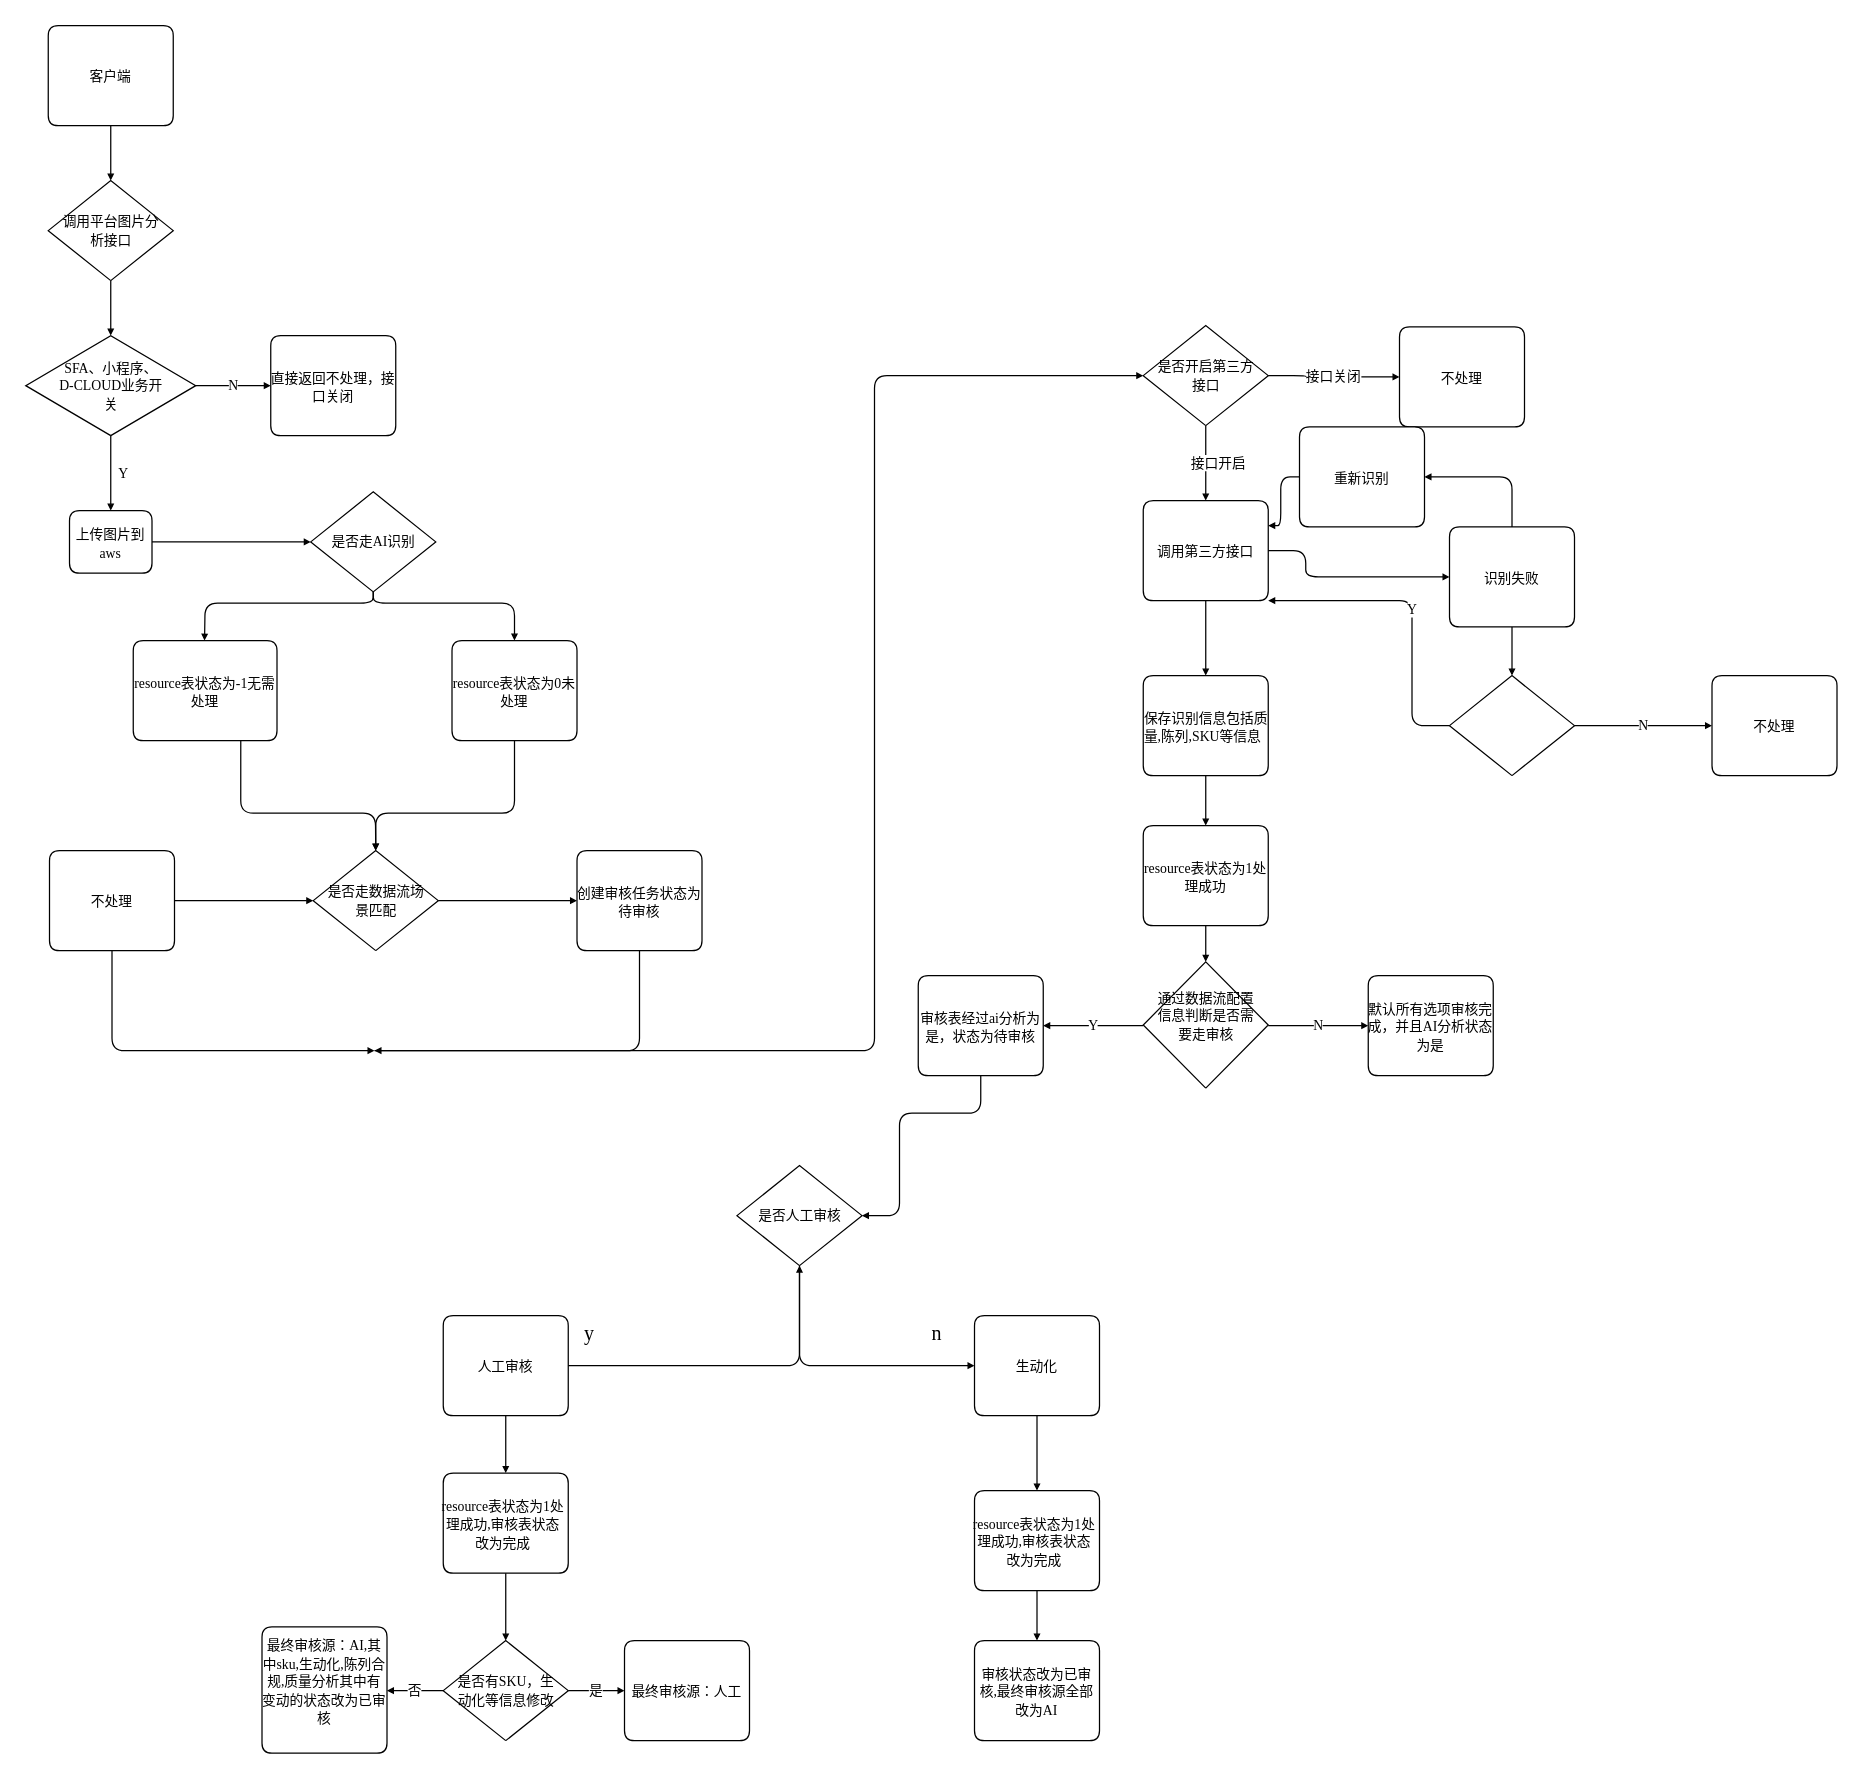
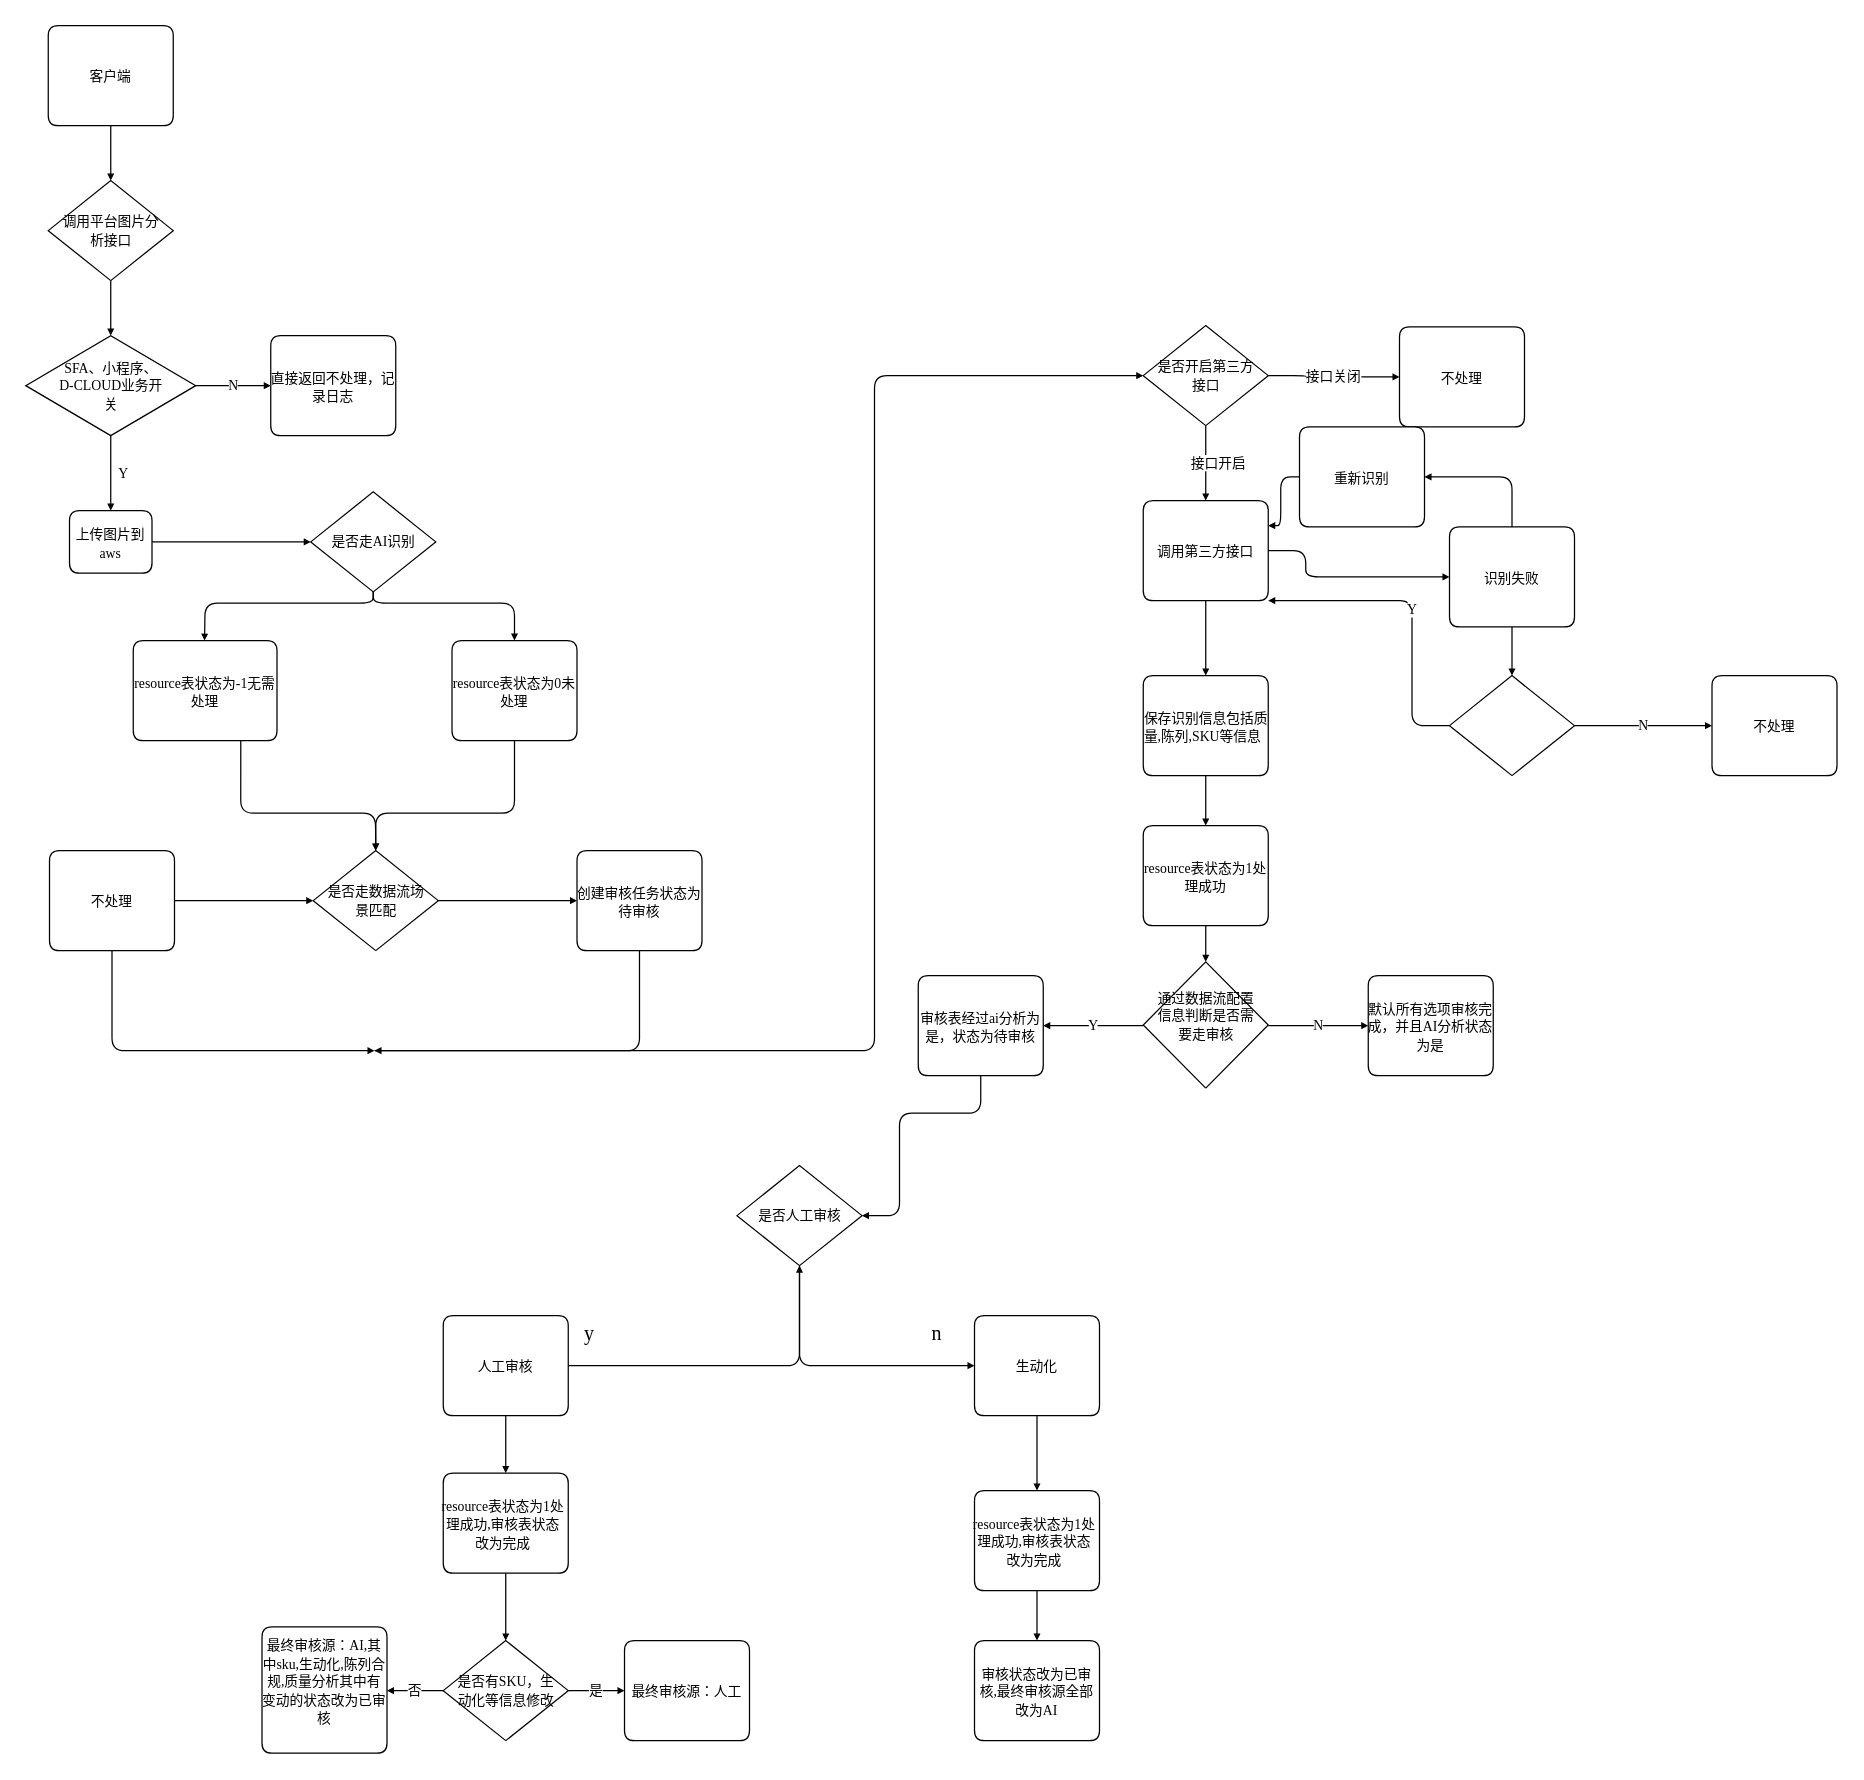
node "直接返回不处理，接口关闭": label "直接返回不处理，接口关闭" -> "直接返回不处理，记录日志"
